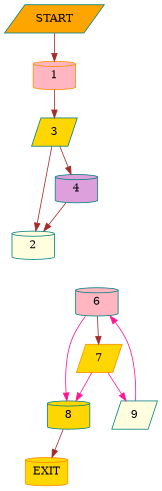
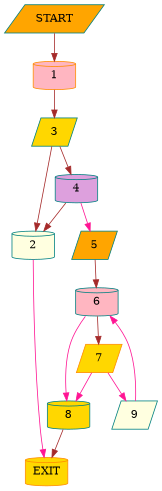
node "5": added
edge "2" -> "EXIT": added
